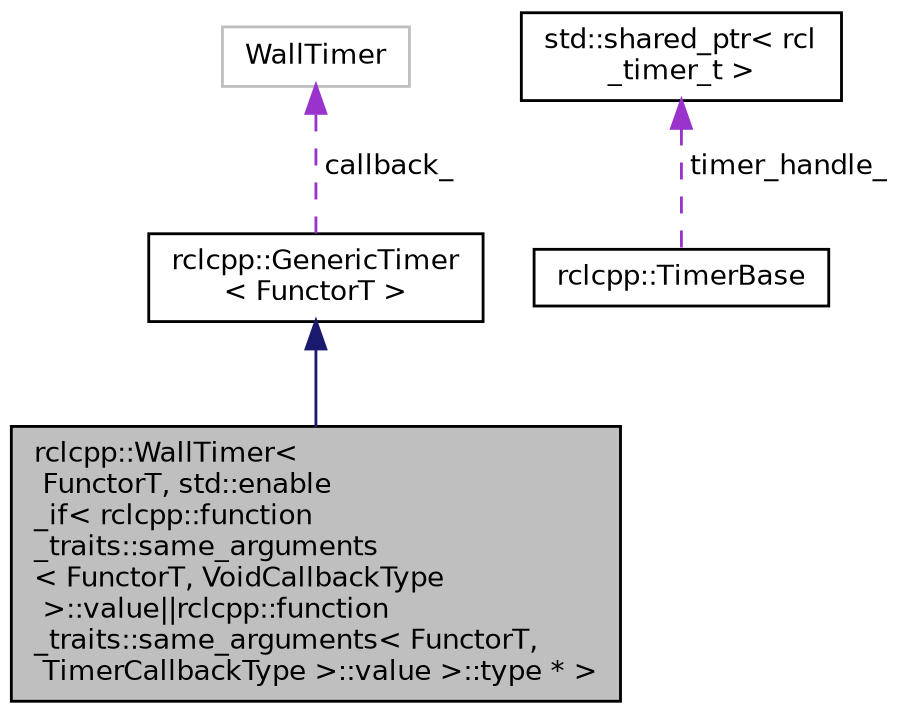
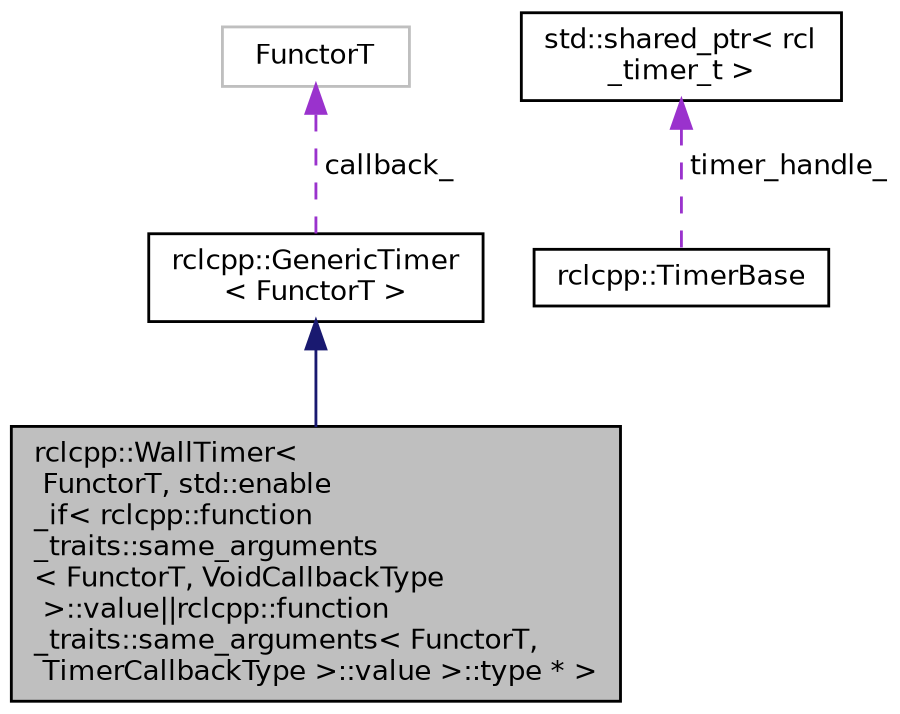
node "WallTimer": label "WallTimer" -> "FunctorT"
